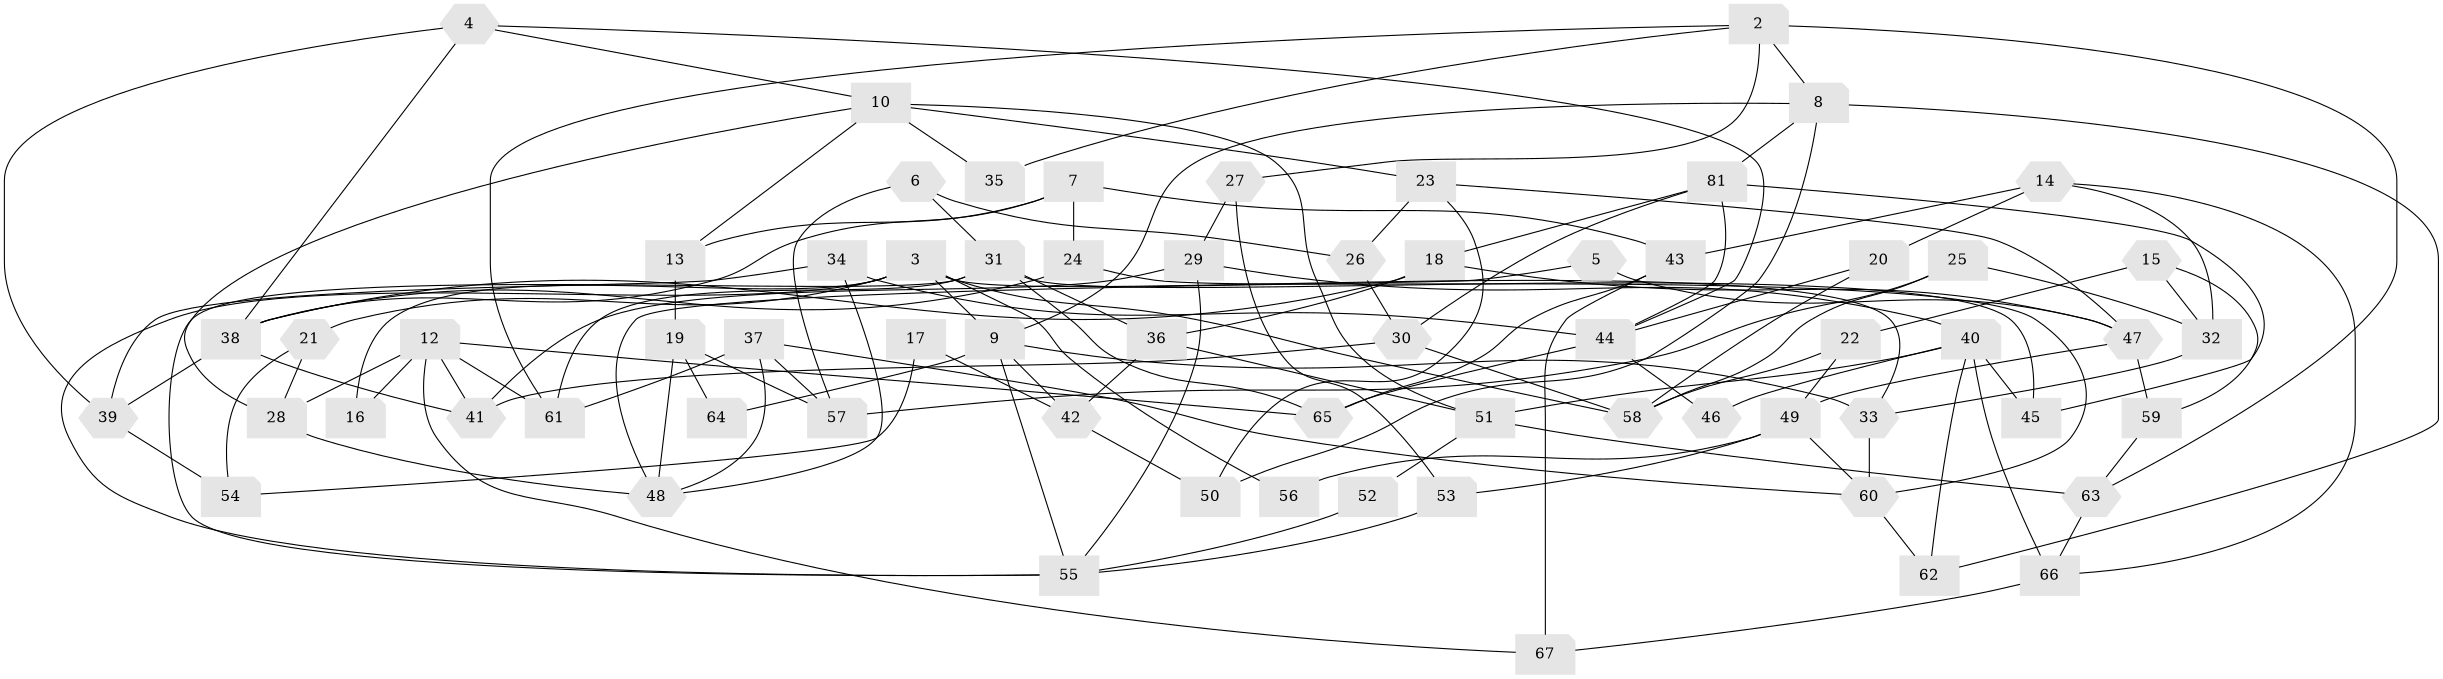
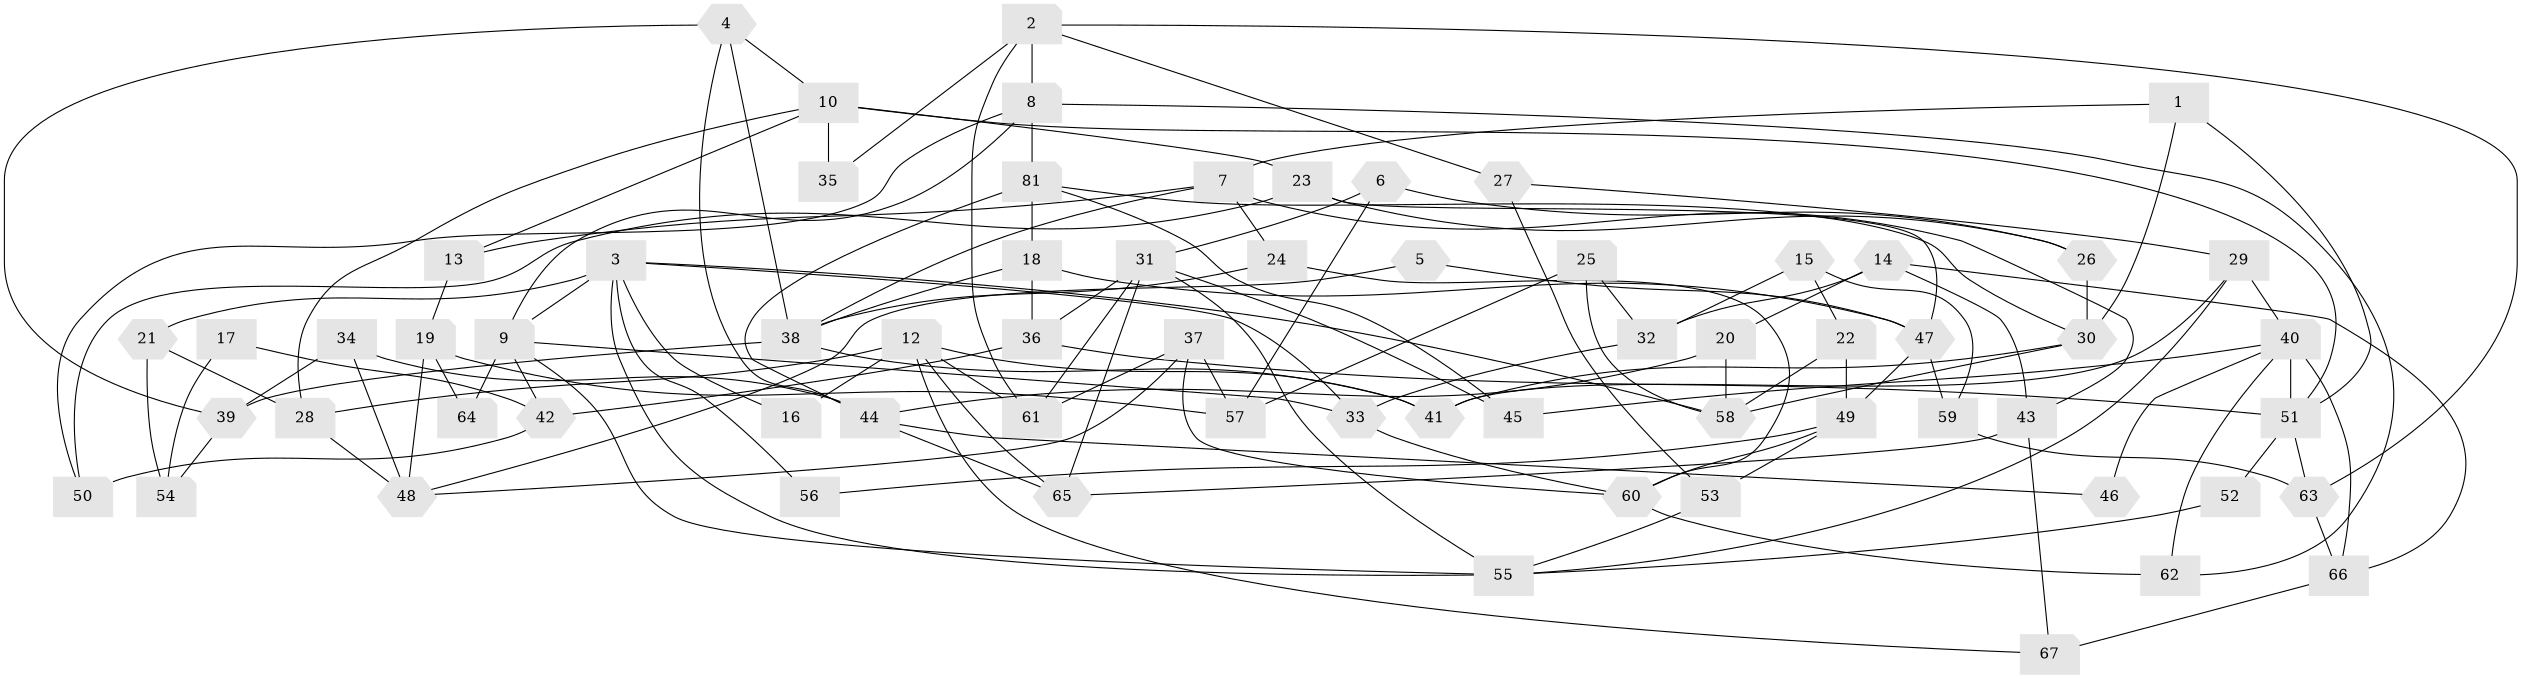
node "1": added
